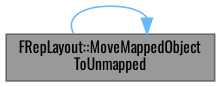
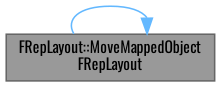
node "FRepLayout::MoveMappedObject ToUnmapped": label "FRepLayout::MoveMappedObject ToUnmapped" -> "FRepLayout::MoveMappedObject FRepLayout"
